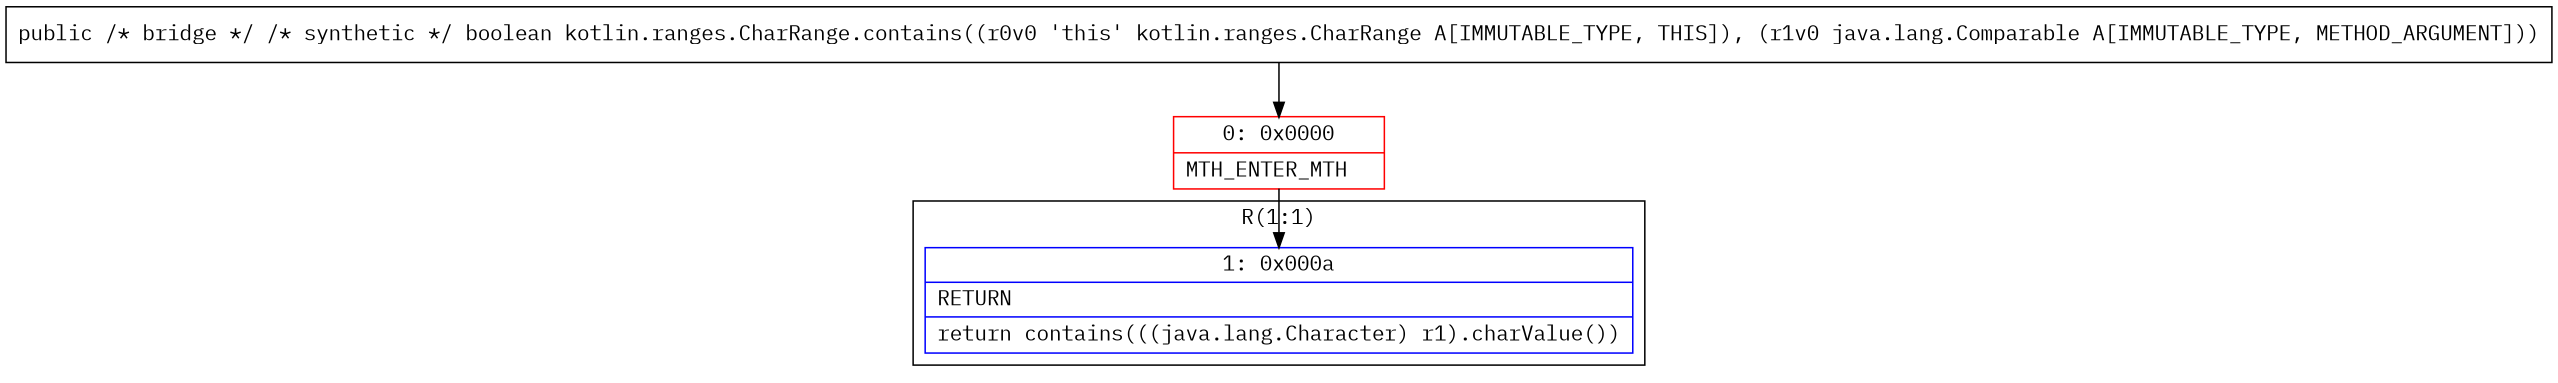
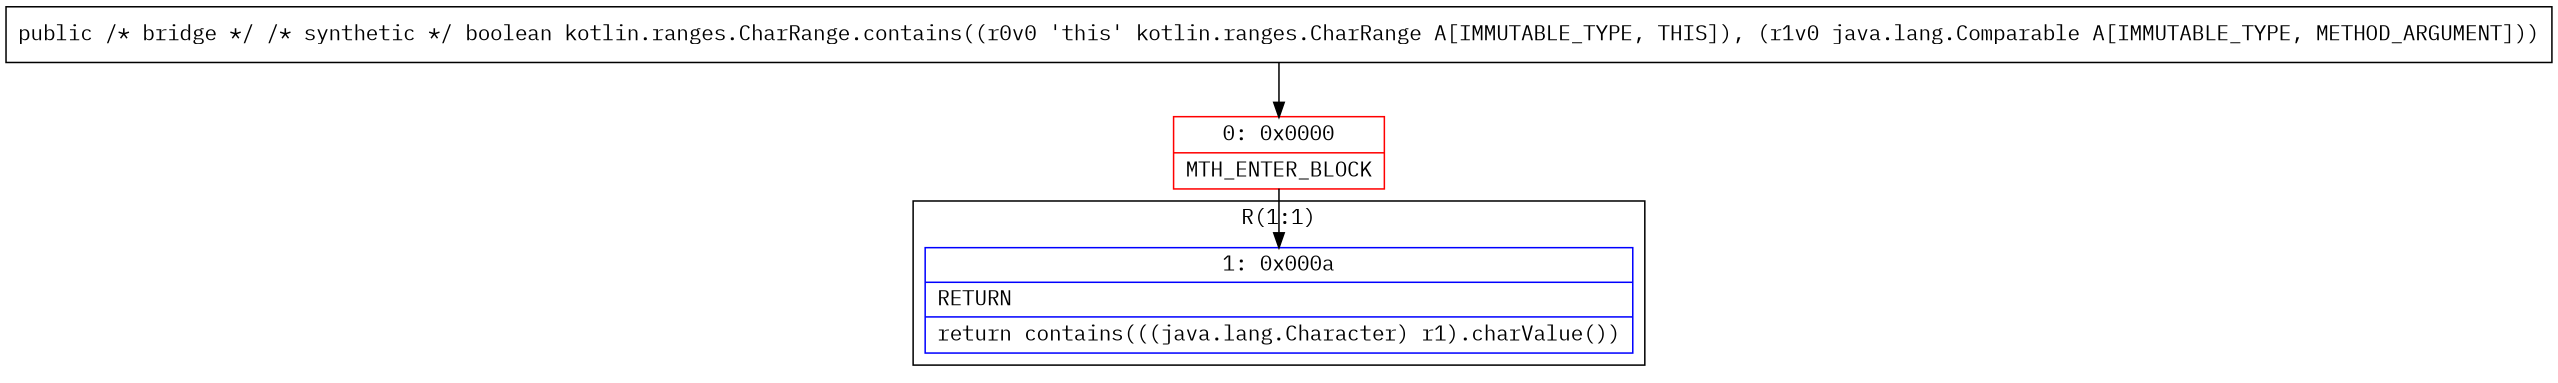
node "0: 0x0000": text "MTH_ENTER_MTH" -> "MTH_ENTER_BLOCK"
